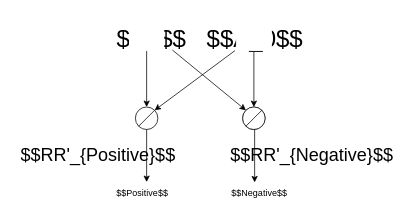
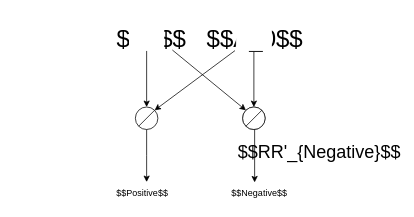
node "$$RR'_{Positive}$$": removed
node "$$RR'_{Negative}$$": moved (312, 156) -> (319, 152)
